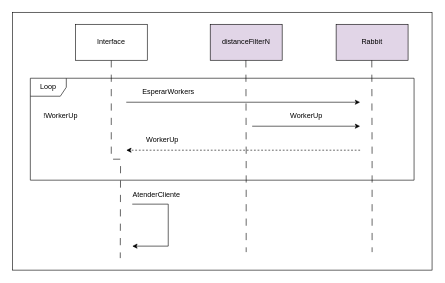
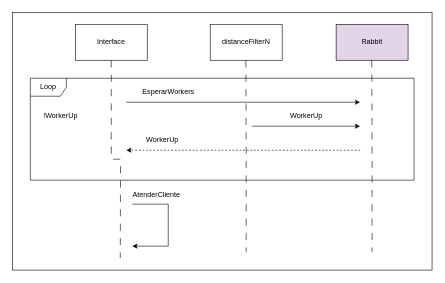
node "distanceFilterN": fillcolor #e1d5e7 -> #ffffff
